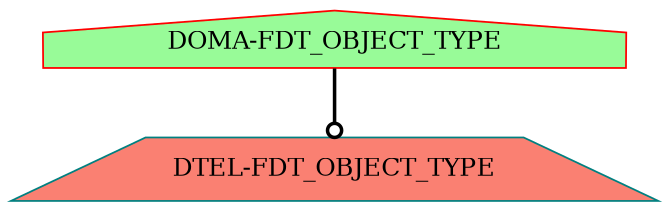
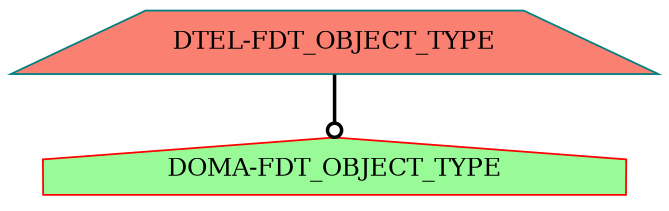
edge "DOMA-FDT_OBJECT_TYPE" -> "DTEL-FDT_OBJECT_TYPE": reversed
